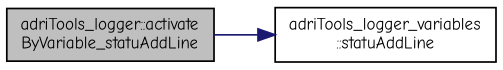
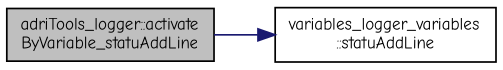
node "adriTools_logger_variables ::statuAddLine": label "adriTools_logger_variables ::statuAddLine" -> "variables_logger_variables ::statuAddLine"
